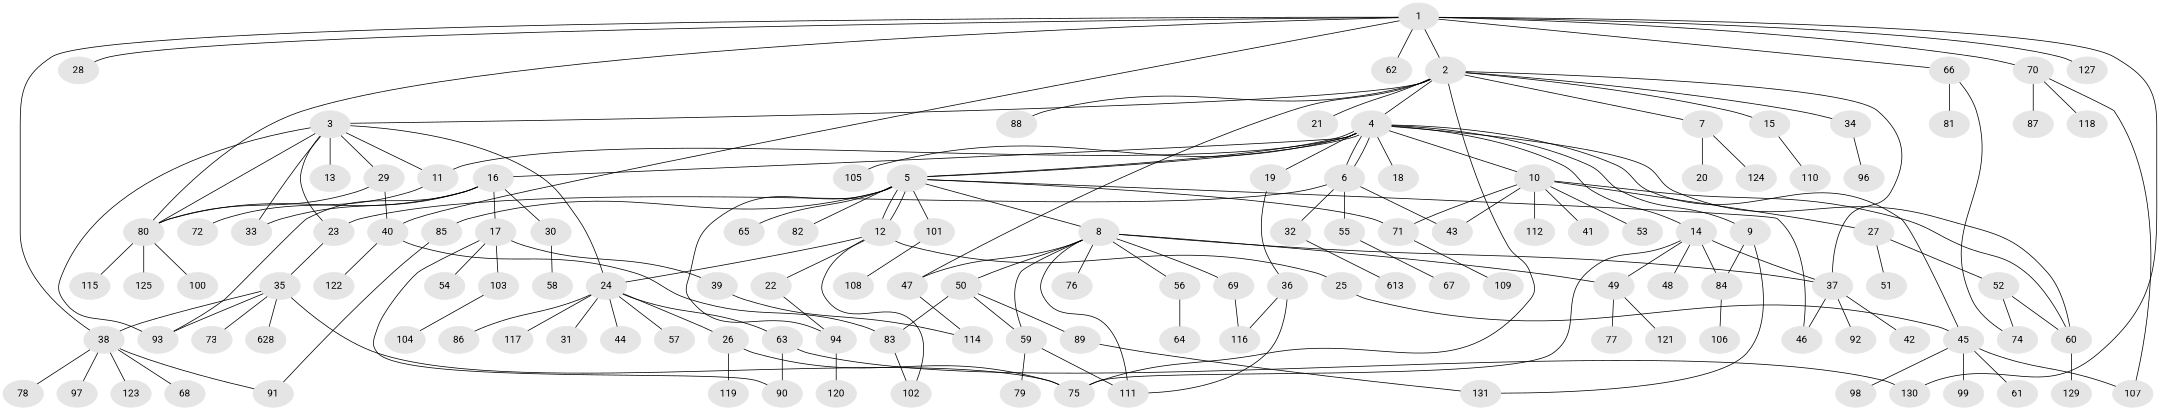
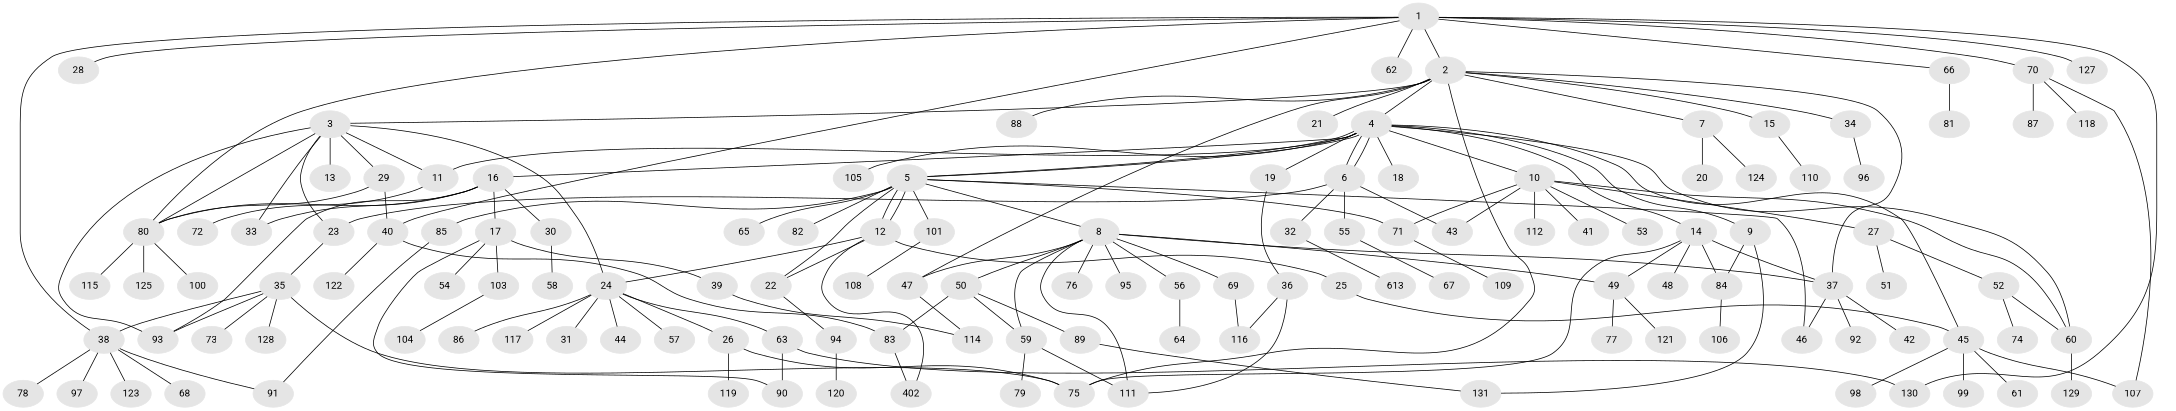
edge "66" -- "74": removed
edge "5" -- "94": now "5" -- "22"
node "95": added
node "628": label "628" -> "128"
node "102": label "102" -> "402"
